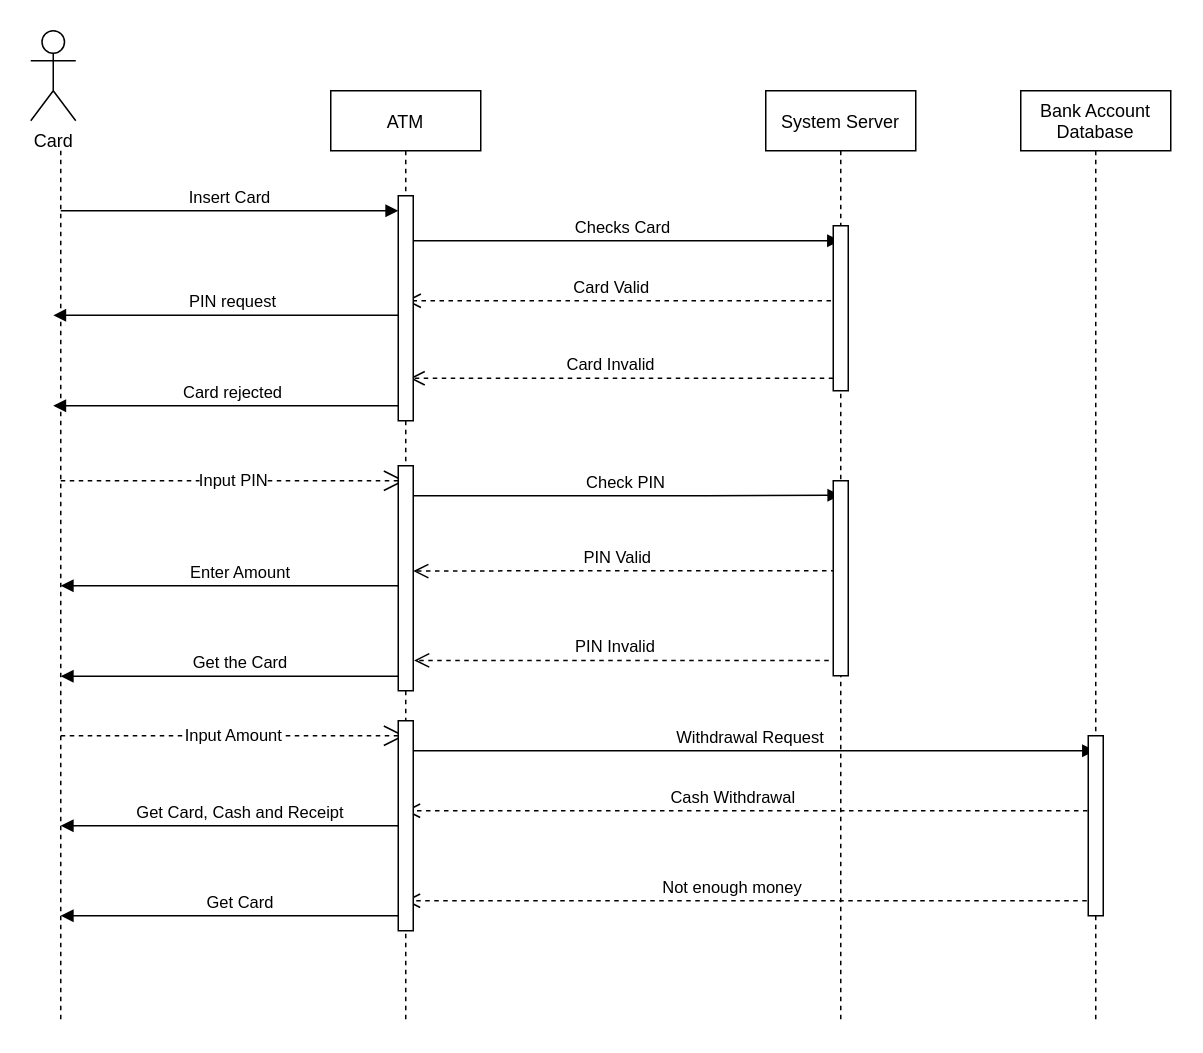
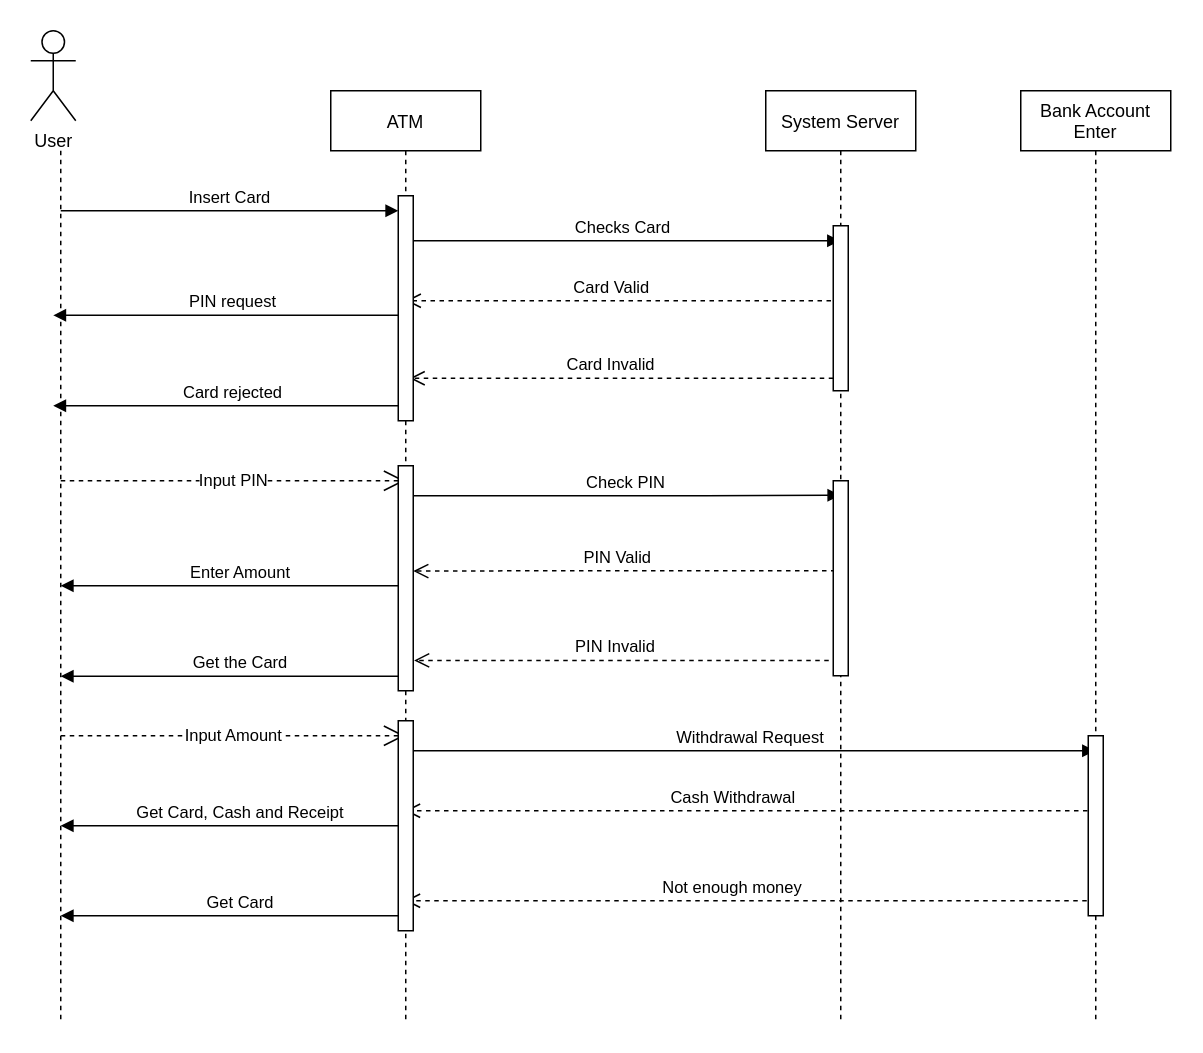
node "Bank Account Database": label "Bank Account Database" -> "Bank Account Enter"
node "Card": label "Card" -> "User"
